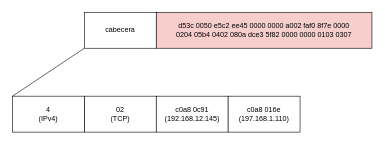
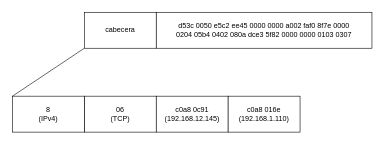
node "d53c 0050 e5c2 ee45 0000 0000 a002 faf0 8f7e 0000 0204 05b4 0402 080a dce3 5f82 0000 0000 0103 0307": fillcolor #f8cecc -> #ffffff
node "4 (IPv4)": label "4 (IPv4)" -> "8 (IPv4)"
node "02 (TCP)": label "02 (TCP)" -> "06 (TCP)"
node "c0a8 016e (197.168.1.110)": label "c0a8 016e (197.168.1.110)" -> "c0a8 016e (192.168.1.110)"
